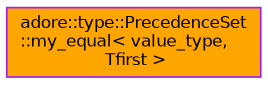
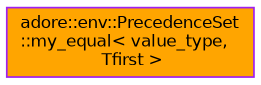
node "adore::type::PrecedenceSet ::my_equal< value_type, Tfirst >": label "adore::type::PrecedenceSet ::my_equal< value_type, Tfirst >" -> "adore::env::PrecedenceSet ::my_equal< value_type, Tfirst >"
